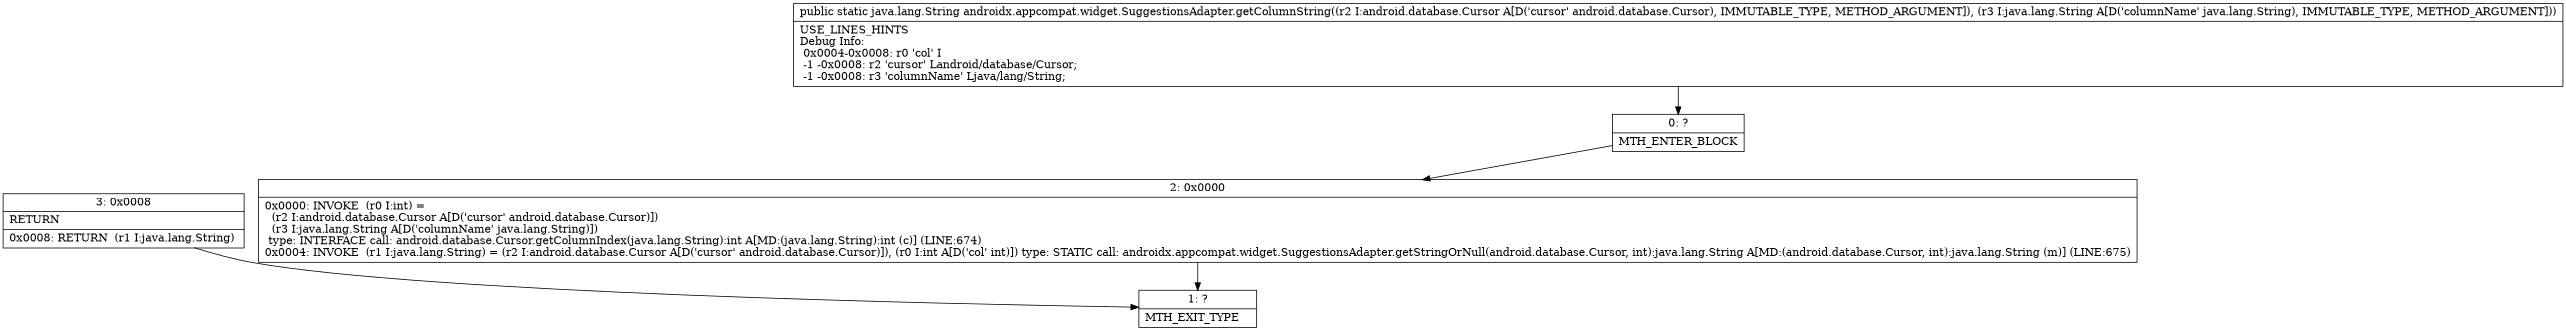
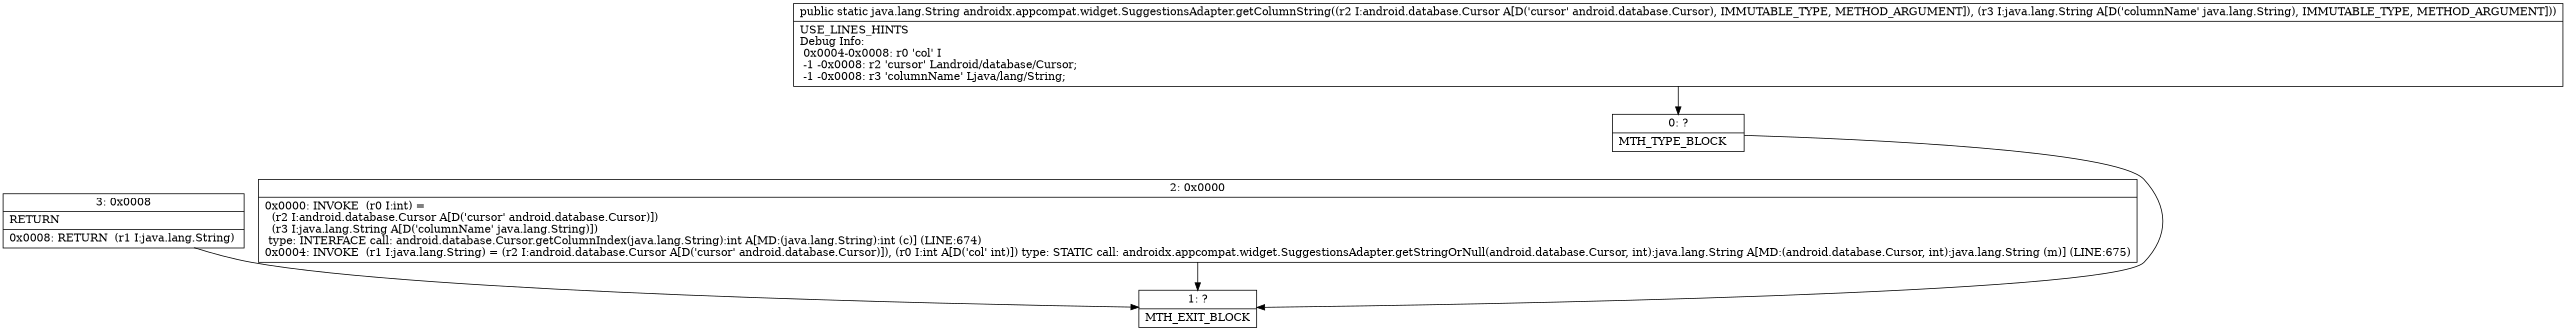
node "0: ?": text "MTH_ENTER_BLOCK" -> "MTH_TYPE_BLOCK"
edge "0: ?" -> "2: 0x0000": now "0: ?" -> "1: ?"
node "1: ?": text "MTH_EXIT_TYPE" -> "MTH_EXIT_BLOCK"
